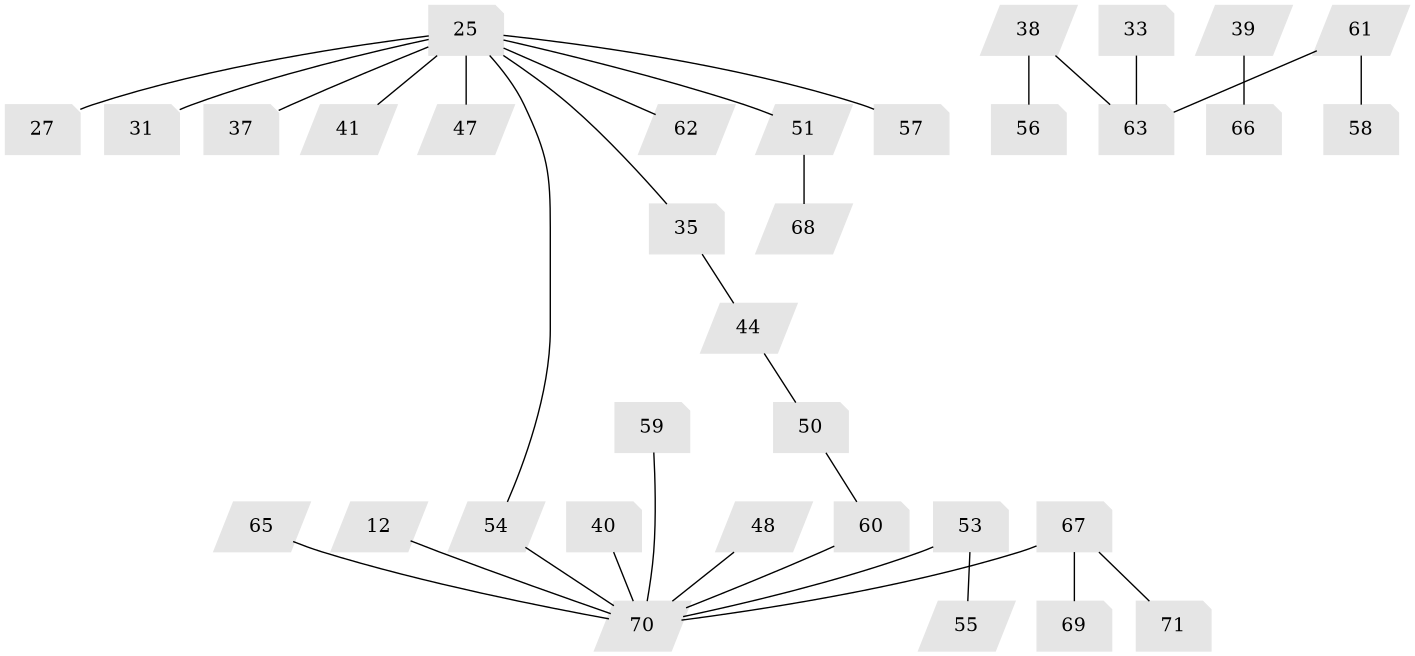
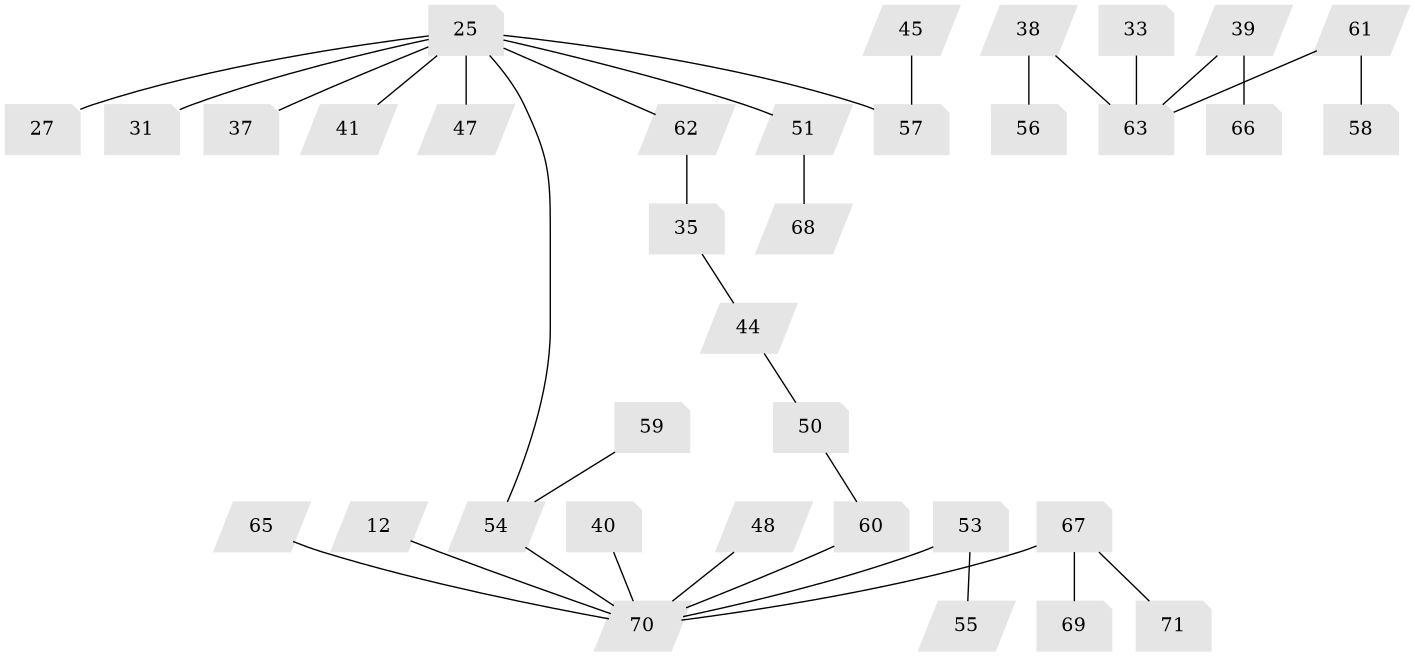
node "45": added
edge "39" -- "63": added
edge "25" -- "35": now "62" -- "35"
edge "59" -- "70": now "59" -- "54"
